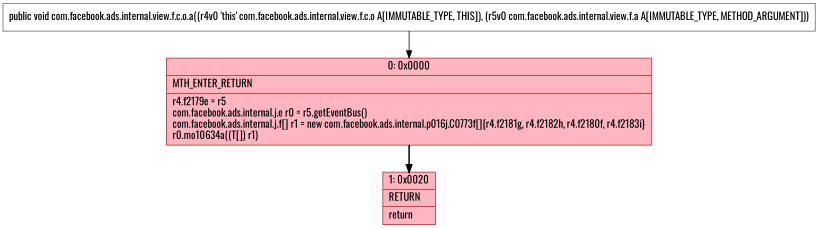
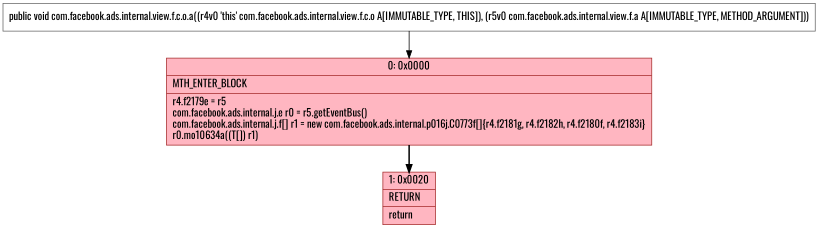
node "0: 0x0000": text "MTH_ENTER_RETURN" -> "MTH_ENTER_BLOCK"
